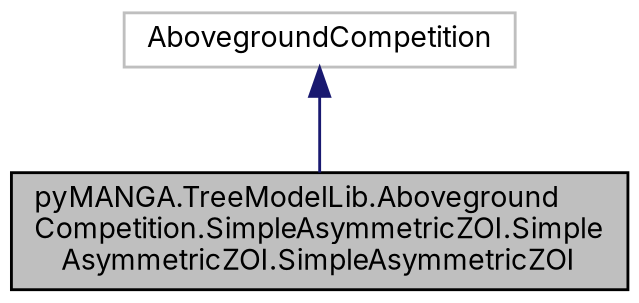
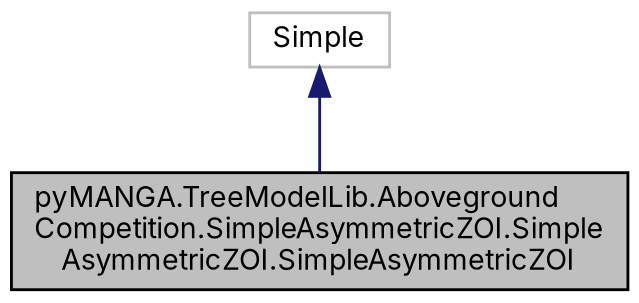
node "AbovegroundCompetition": label "AbovegroundCompetition" -> "Simple"
